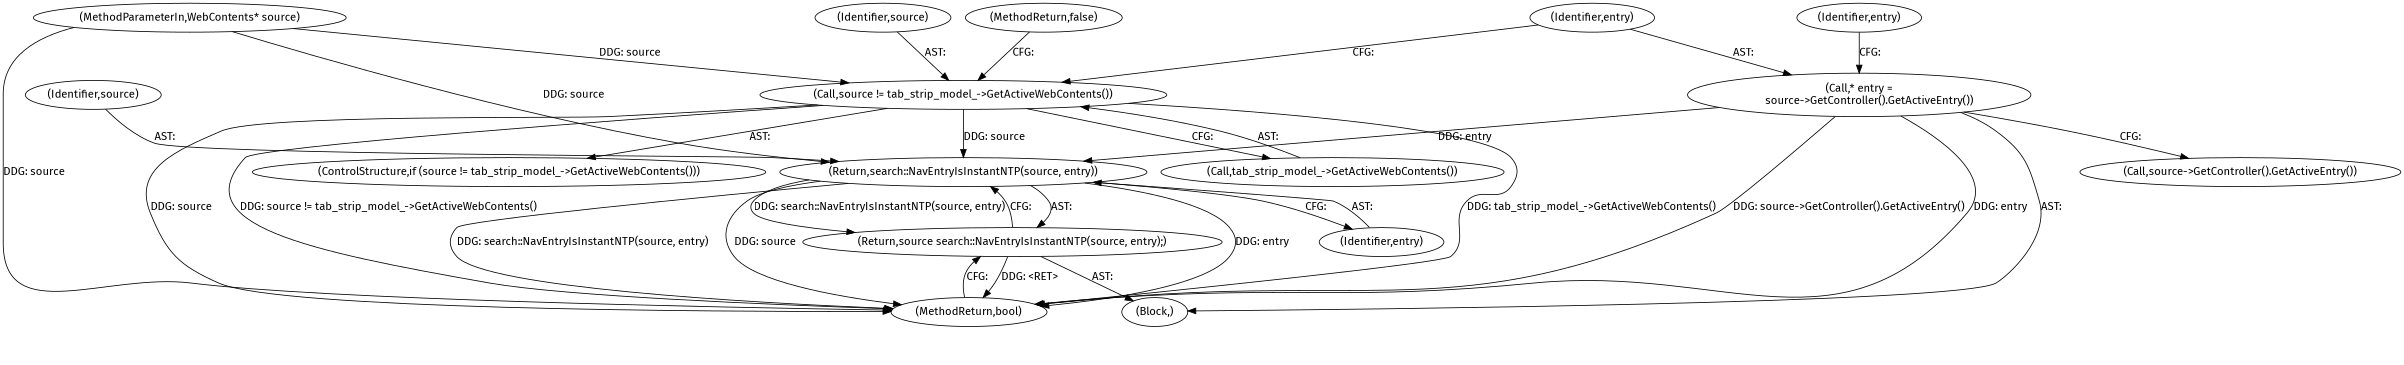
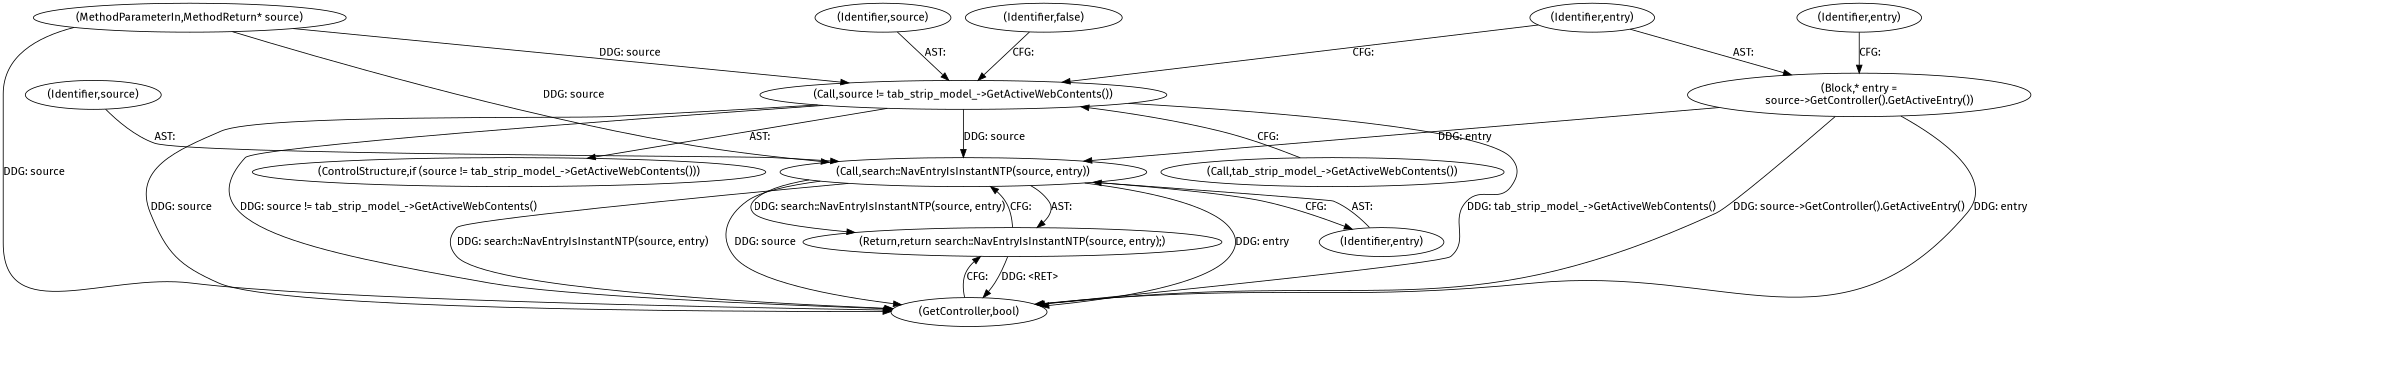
node "(MethodParameterIn,WebContents* source)": label "(MethodParameterIn,WebContents* source)" -> "(MethodParameterIn,MethodReturn* source)"
node "(MethodReturn,false)": label "(MethodReturn,false)" -> "(Identifier,false)"
node "(Call,* entry = source->GetController().GetActiveEntry())": label "(Call,* entry = source->GetController().GetActiveEntry())" -> "(Block,* entry = source->GetController().GetActiveEntry())"
edge "(Call,source != tab_strip_model_->GetActiveWebContents())" -> "(Call,tab_strip_model_->GetActiveWebContents())": removed, label "CFG:"
edge "(Call,tab_strip_model_->GetActiveWebContents())" -> "(Call,source != tab_strip_model_->GetActiveWebContents())": label "AST: " -> "CFG: "
node "(Return,search::NavEntryIsInstantNTP(source, entry))": label "(Return,search::NavEntryIsInstantNTP(source, entry))" -> "(Call,search::NavEntryIsInstantNTP(source, entry))"
node "(Call,source->GetController().GetActiveEntry())": removed
node "(Return,source search::NavEntryIsInstantNTP(source, entry);)": label "(Return,source search::NavEntryIsInstantNTP(source, entry);)" -> "(Return,return search::NavEntryIsInstantNTP(source, entry);)"
node "(MethodReturn,bool)": label "(MethodReturn,bool)" -> "(GetController,bool)"
node "(Block,)": removed
